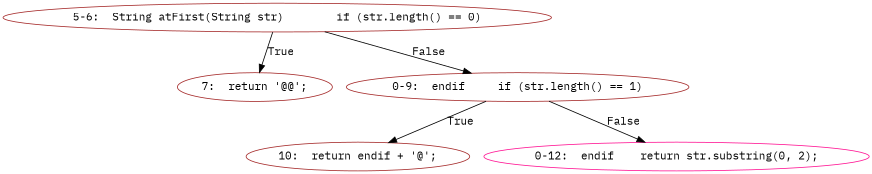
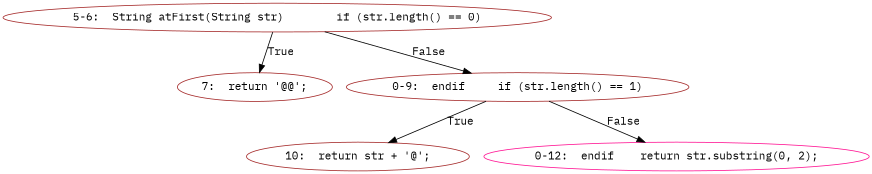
node "10:  return endif + '@';": label "10:  return endif + '@';" -> "10:  return str + '@';"
